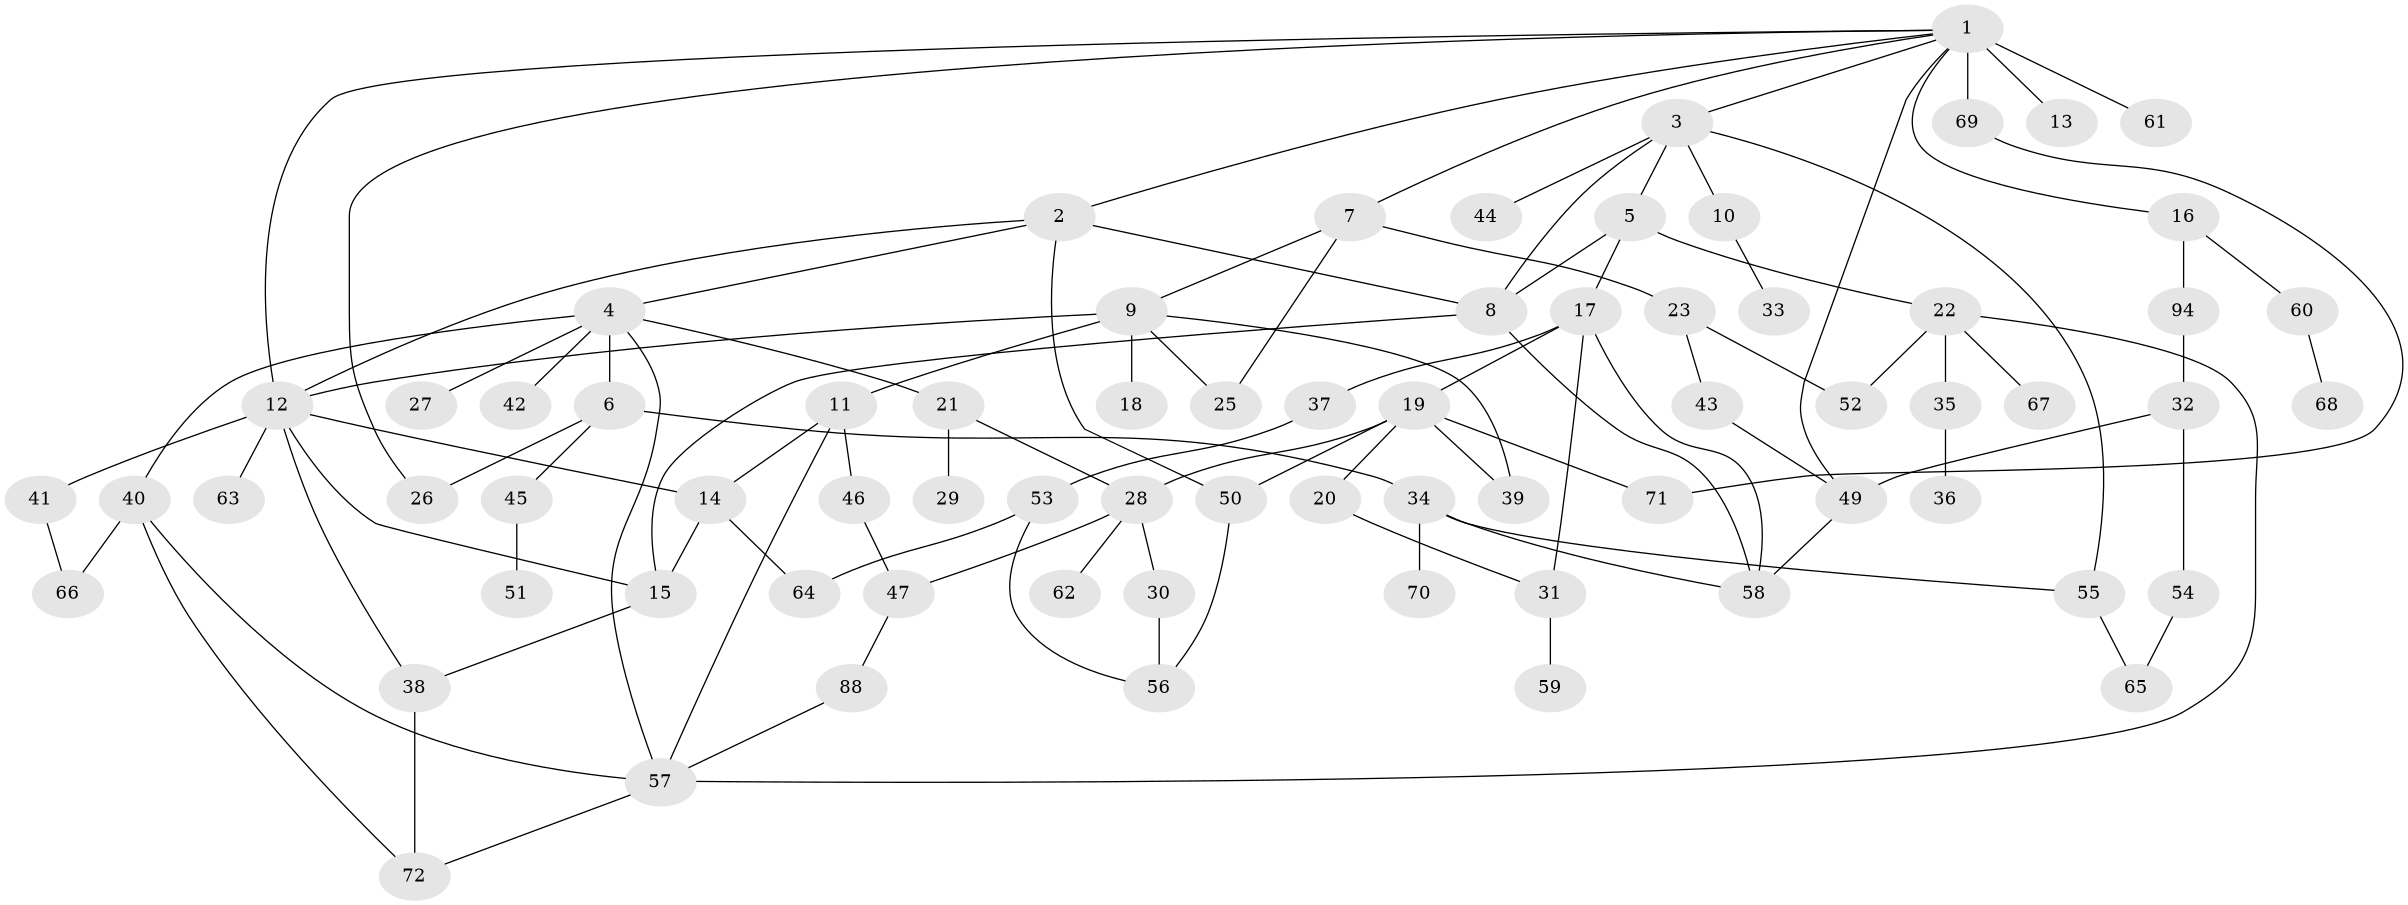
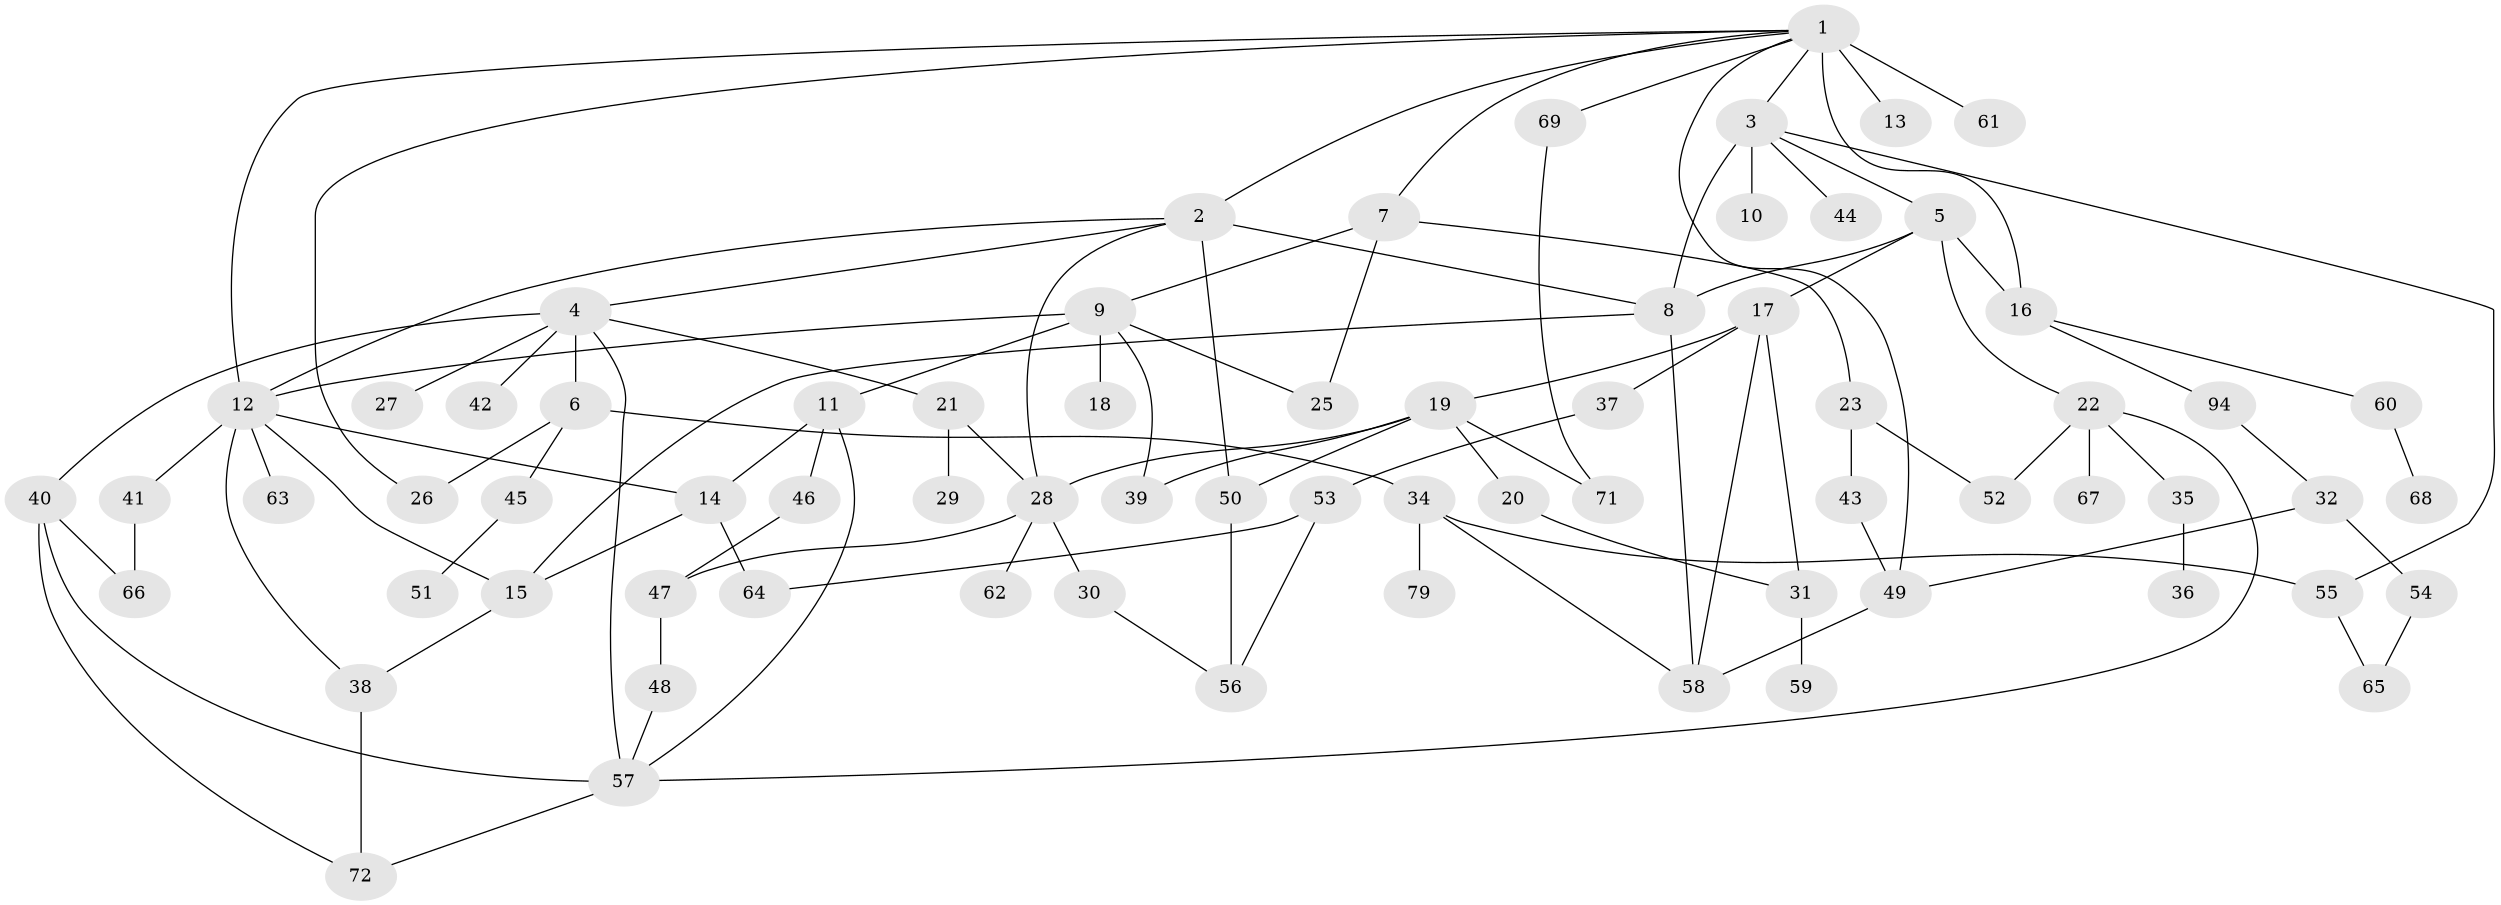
edge "5" -- "16": added
edge "2" -- "28": added
node "33": removed
node "70": label "70" -> "79"
node "88": label "88" -> "48"
